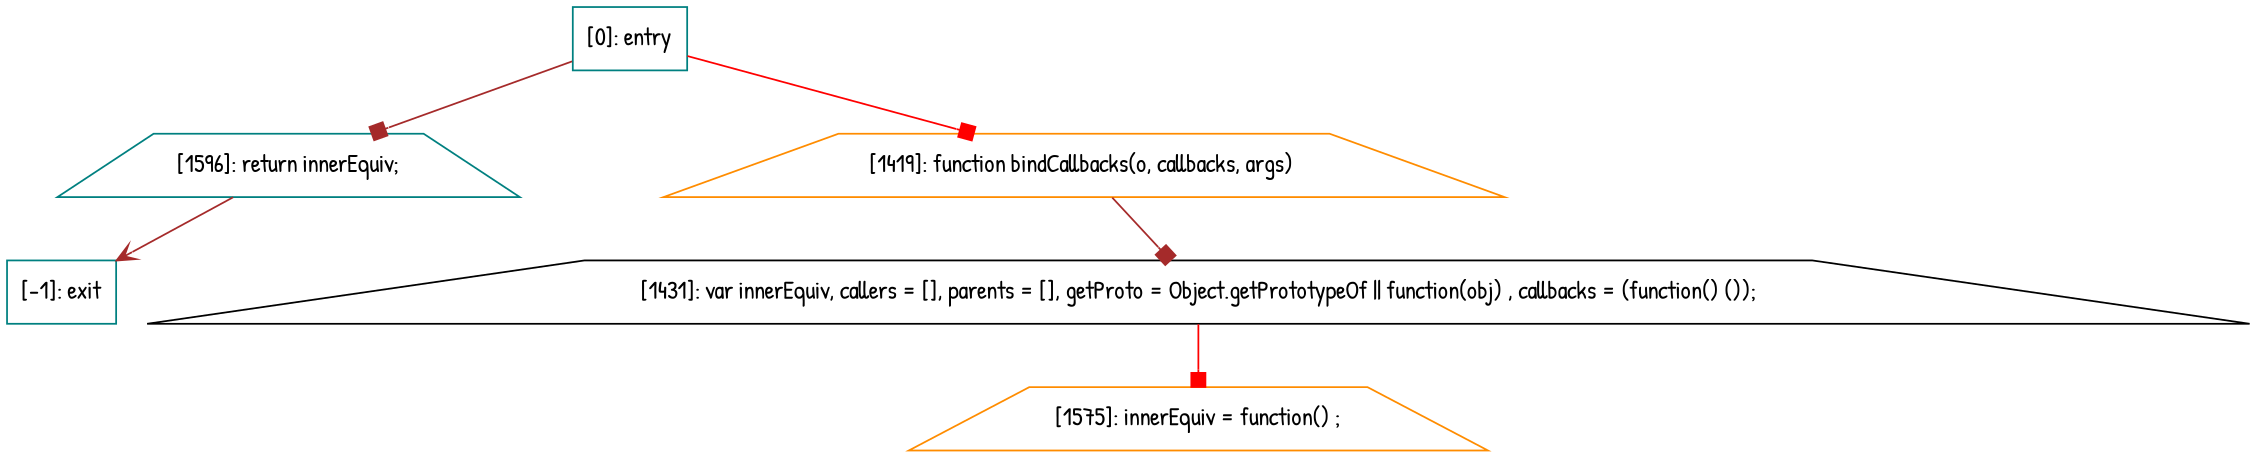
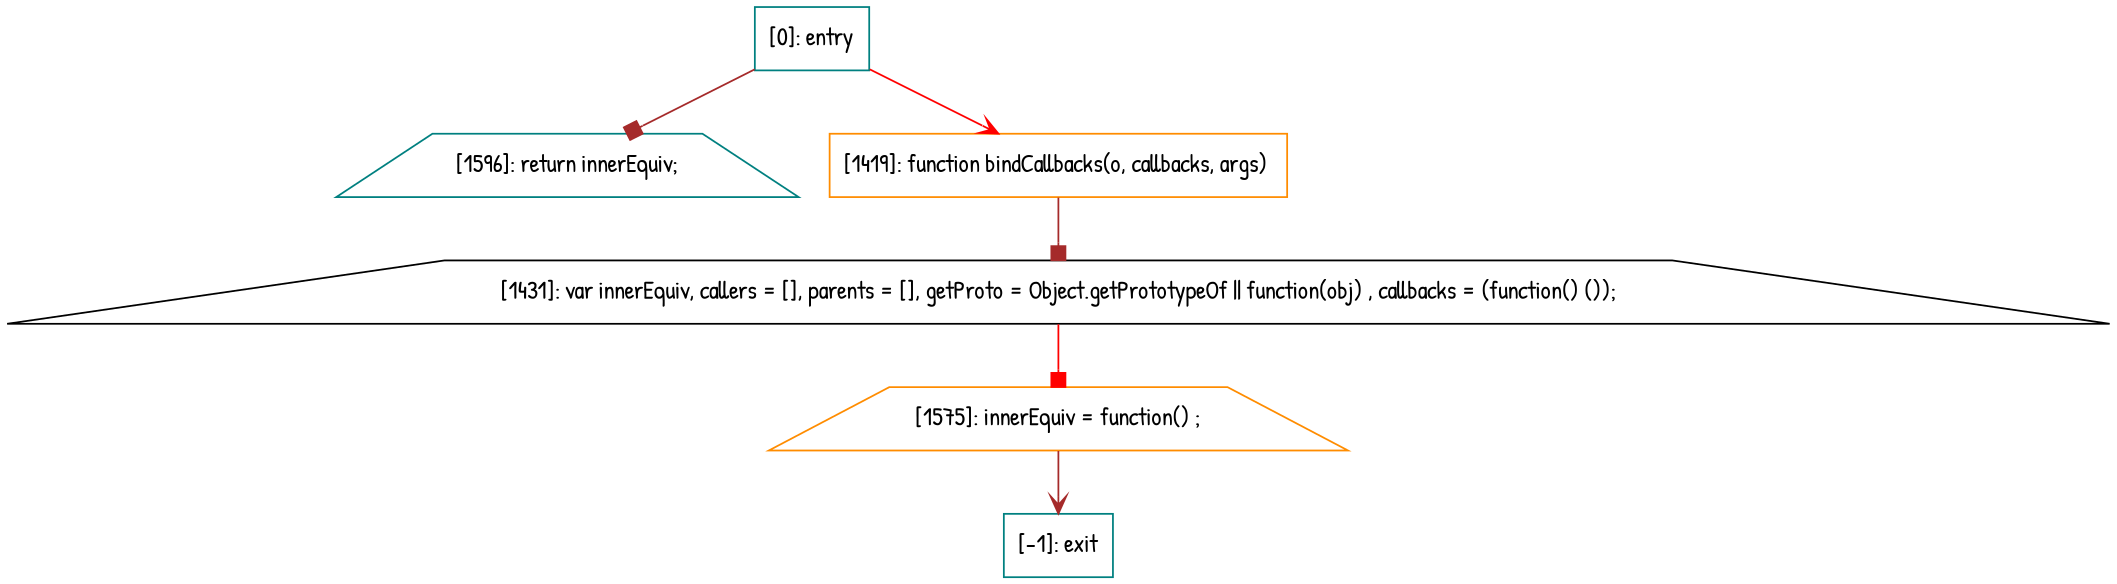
edge "[0]: entry" -> "[1419]: function bindCallbacks(o, callbacks, args)": arrowhead box -> vee
node "[1419]: function bindCallbacks(o, callbacks, args)": shape trapezium -> box
edge "[1596]: return innerEquiv;" -> "[-1]: exit": now "[1575]: innerEquiv = function() ;" -> "[-1]: exit"
